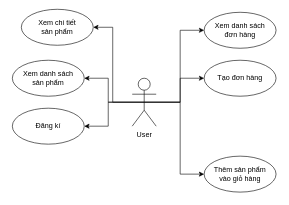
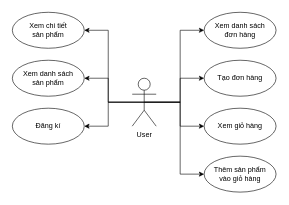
node "Xem chi tiết sản phẩm": moved (57, 27) -> (48, 30)
edge "User" -> "Xem giỏ hàng": added
node "Xem giỏ hàng": added
